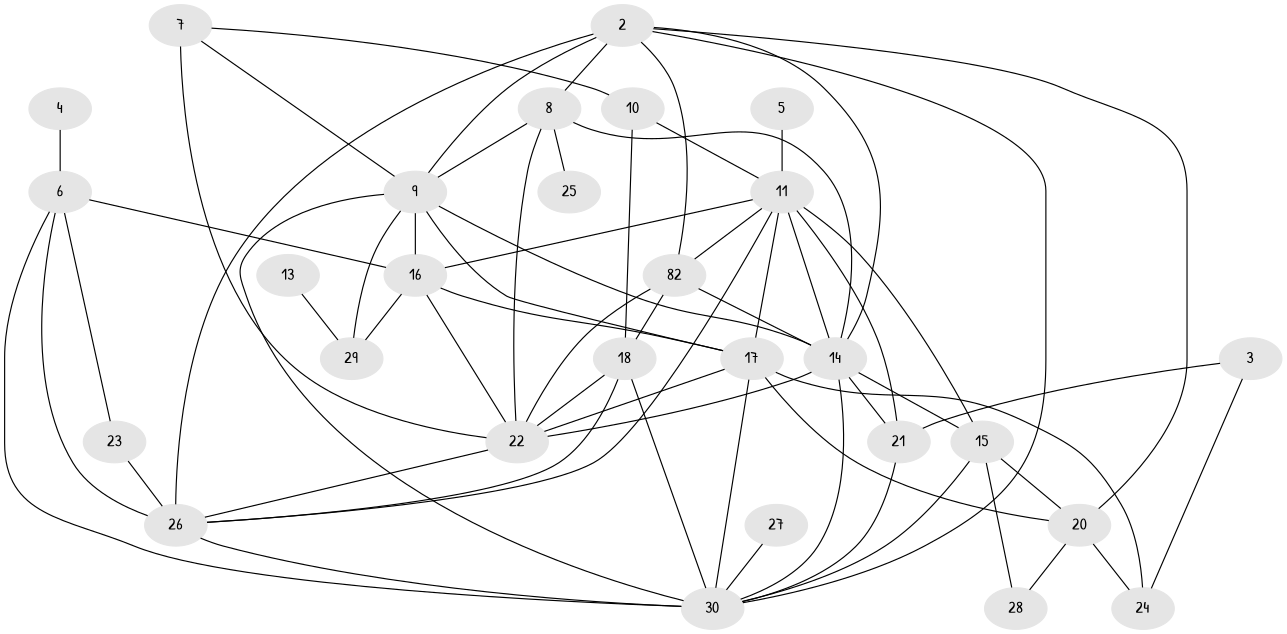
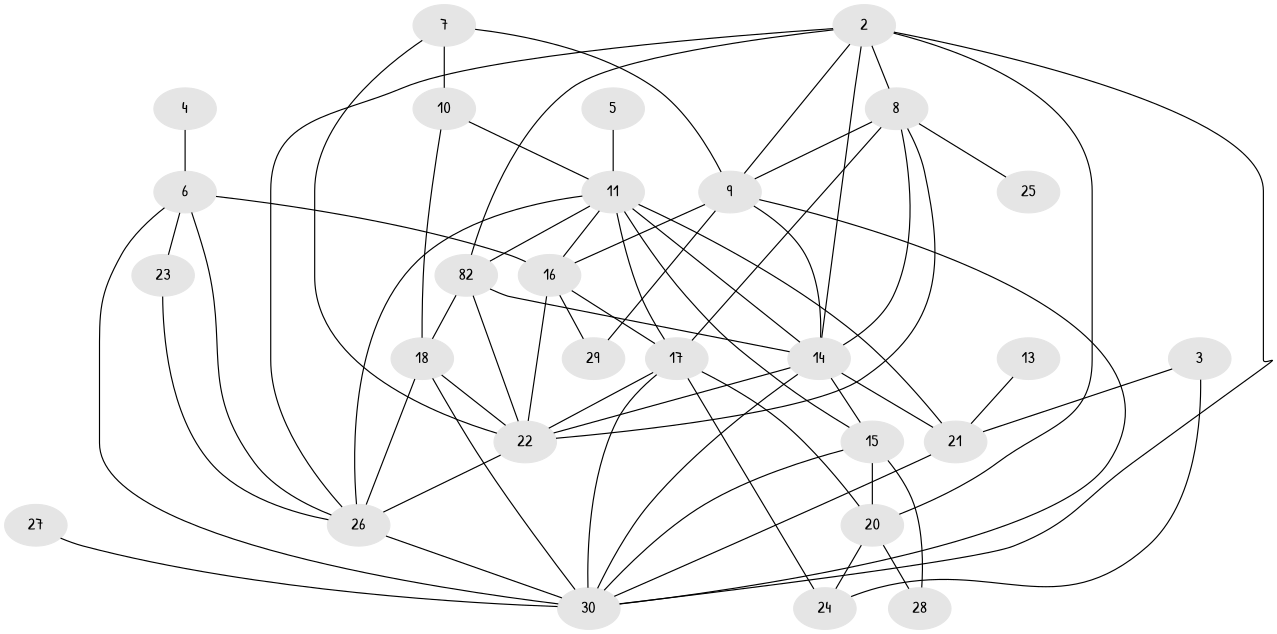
edge "9" -- "17": now "8" -- "17"
edge "13" -- "29": now "13" -- "21"
